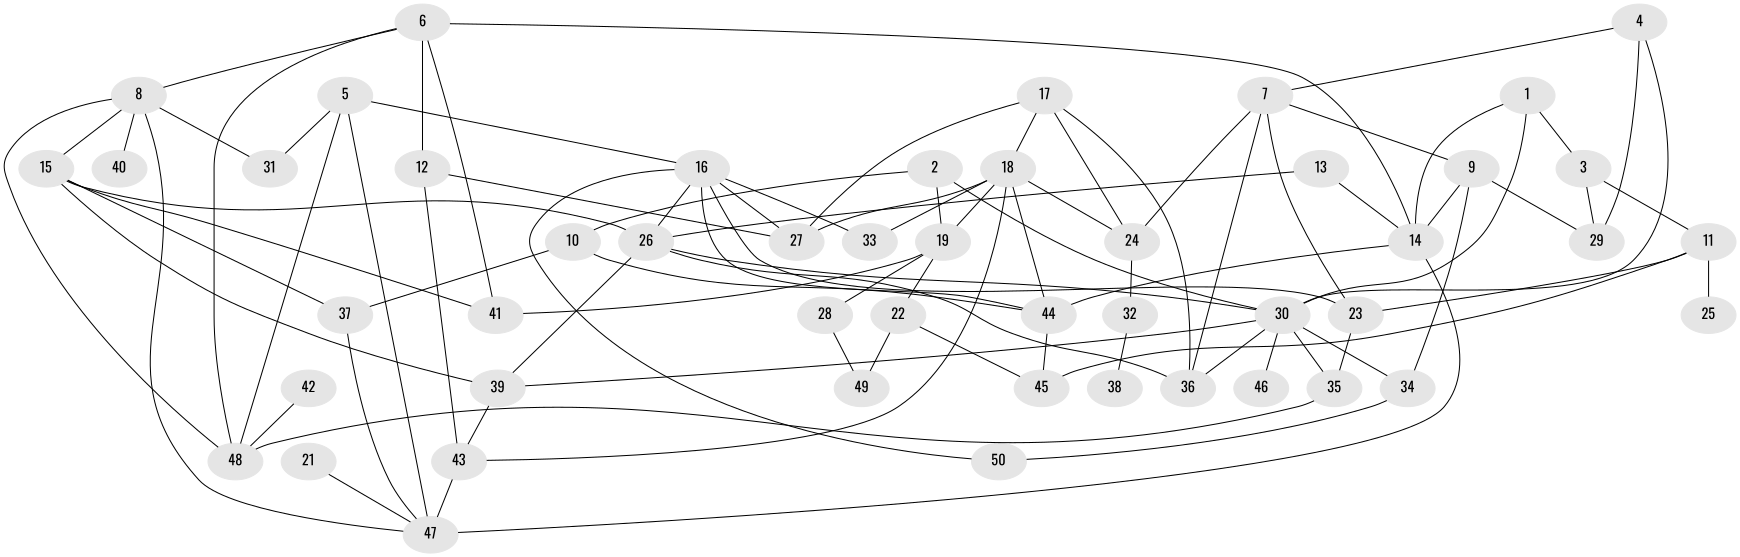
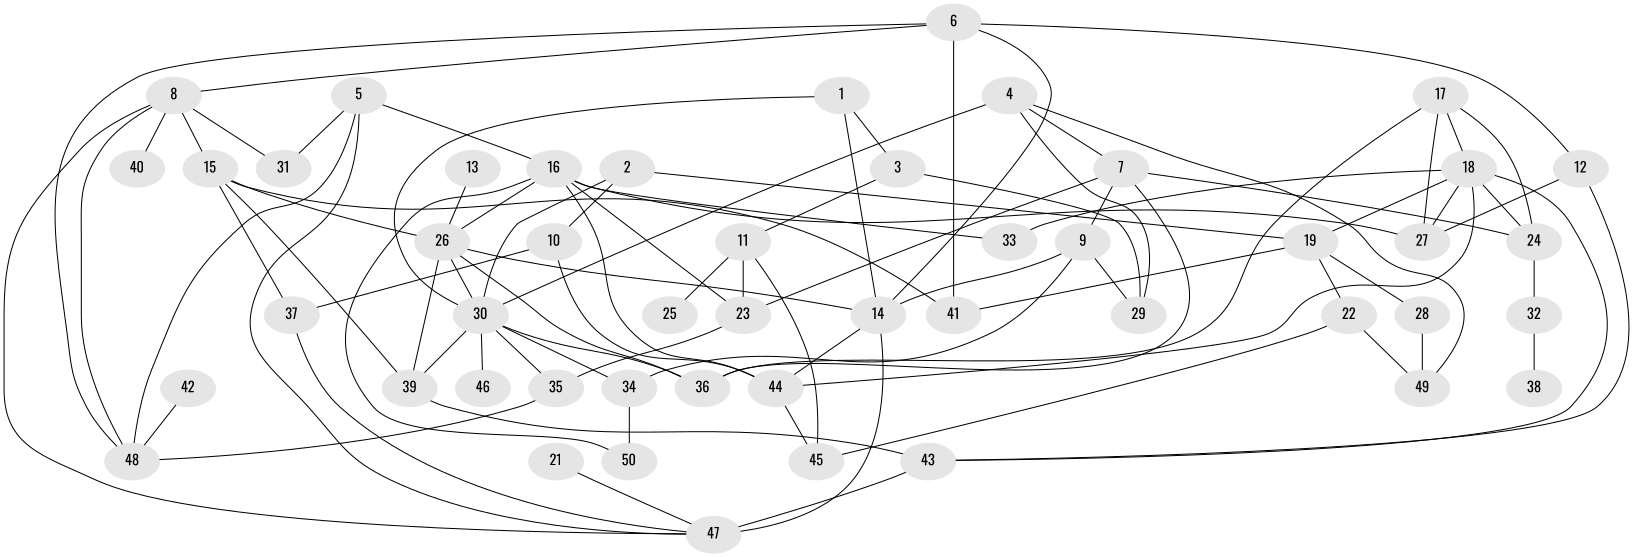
edge "13" -- "14": now "26" -- "14"
edge "4" -- "49": added
